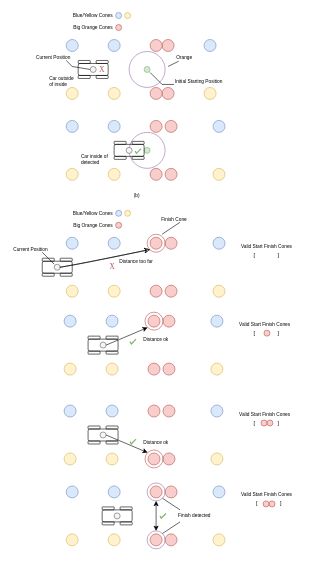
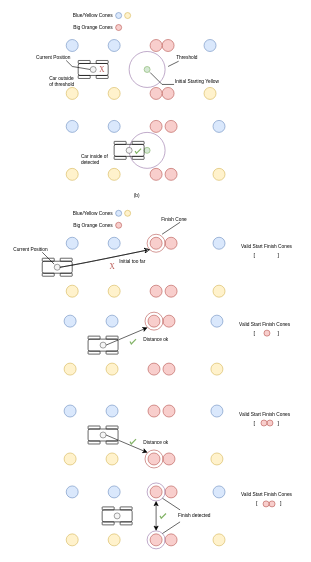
node "Orange": label "Orange" -> "Threshold"
node "Car outside of inside": label "Car outside of inside" -> "Car outside of threshold"
node "Initial Starting Position": label "Initial Starting Position" -> "Initial Starting Yellow"
node "Distance too far": label "Distance too far" -> "Initial too far"
